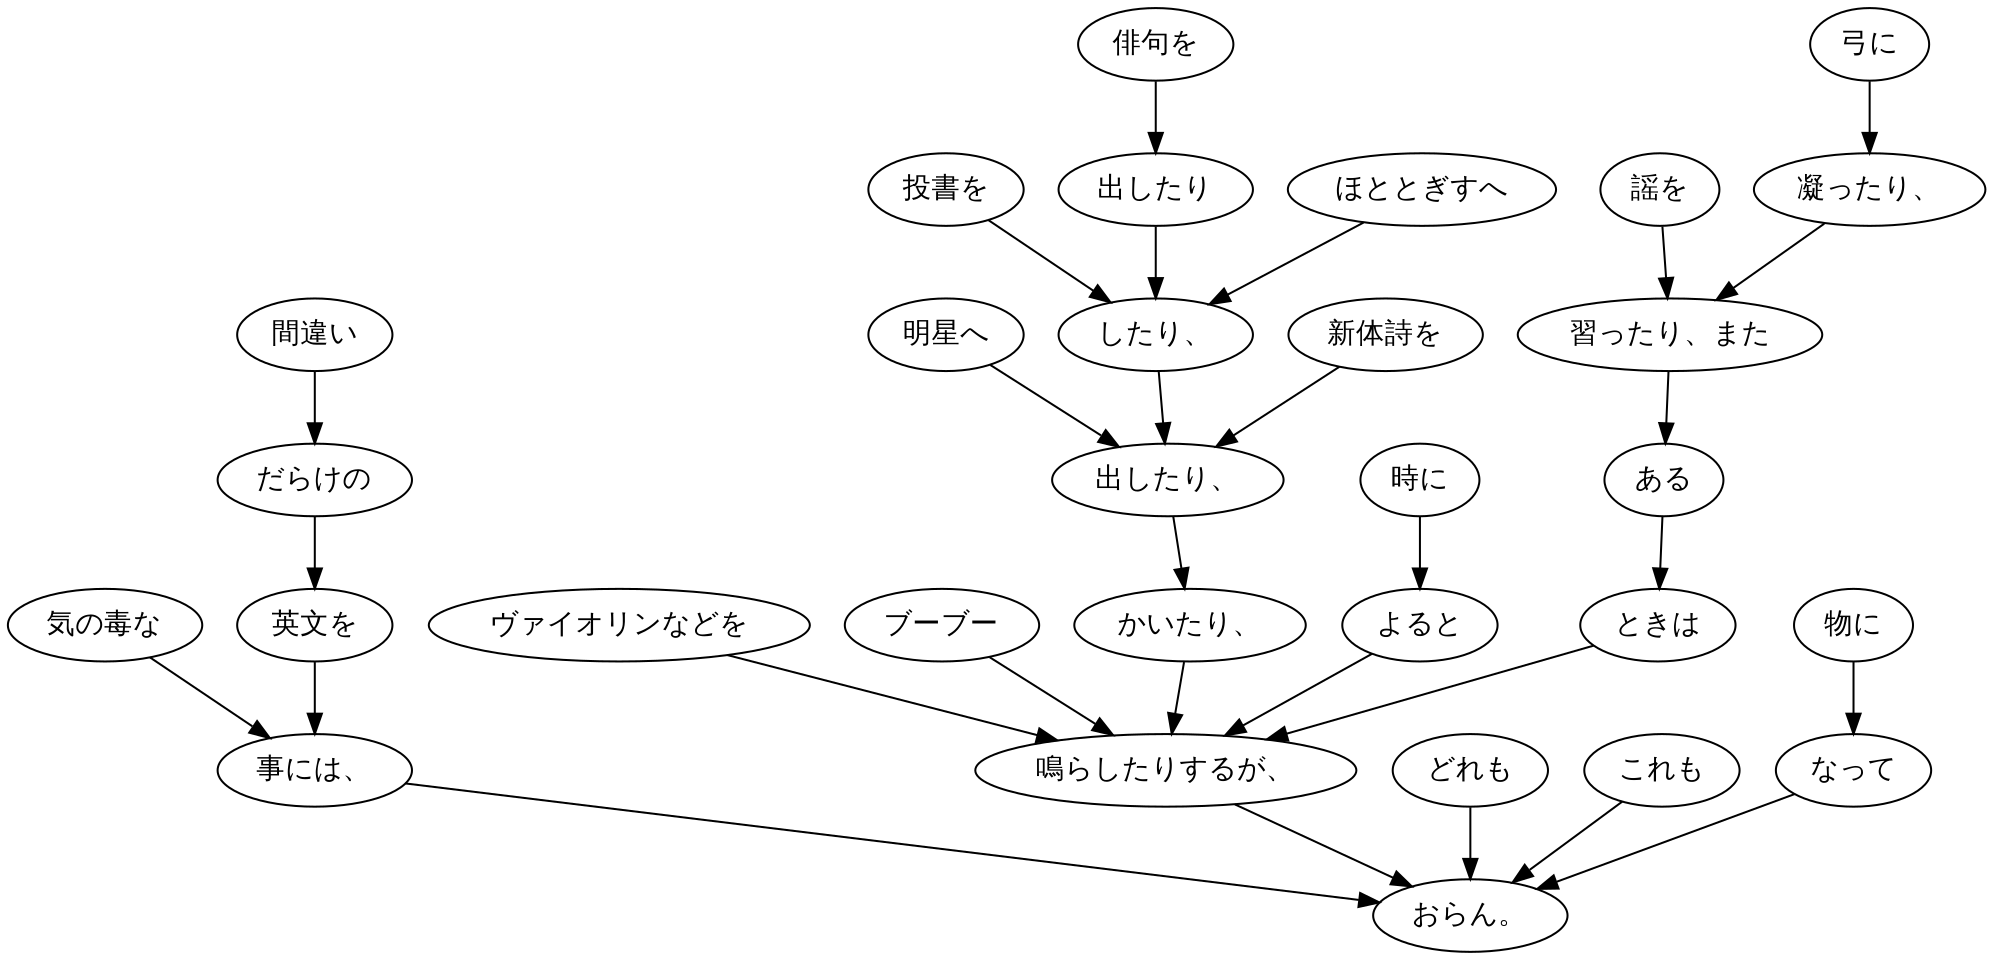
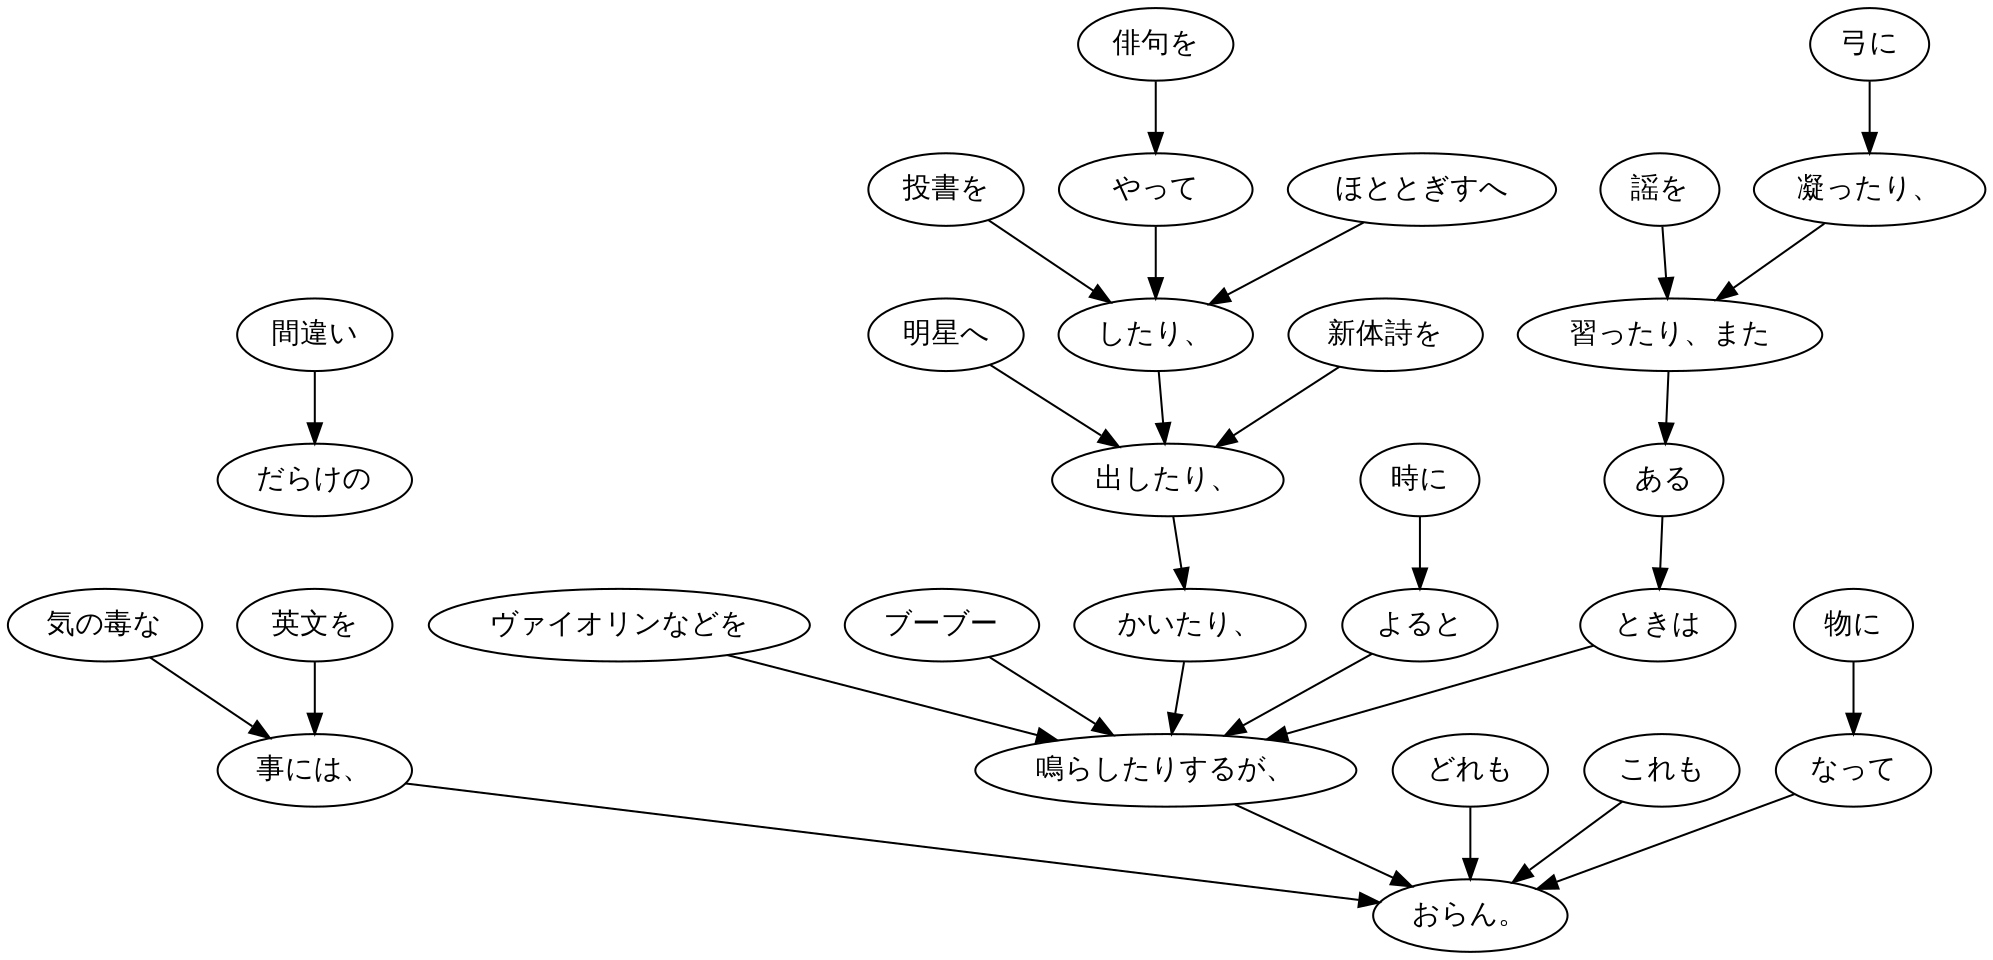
node "出したり": label "出したり" -> "やって"
edge "だらけの" -> "英文を": removed
